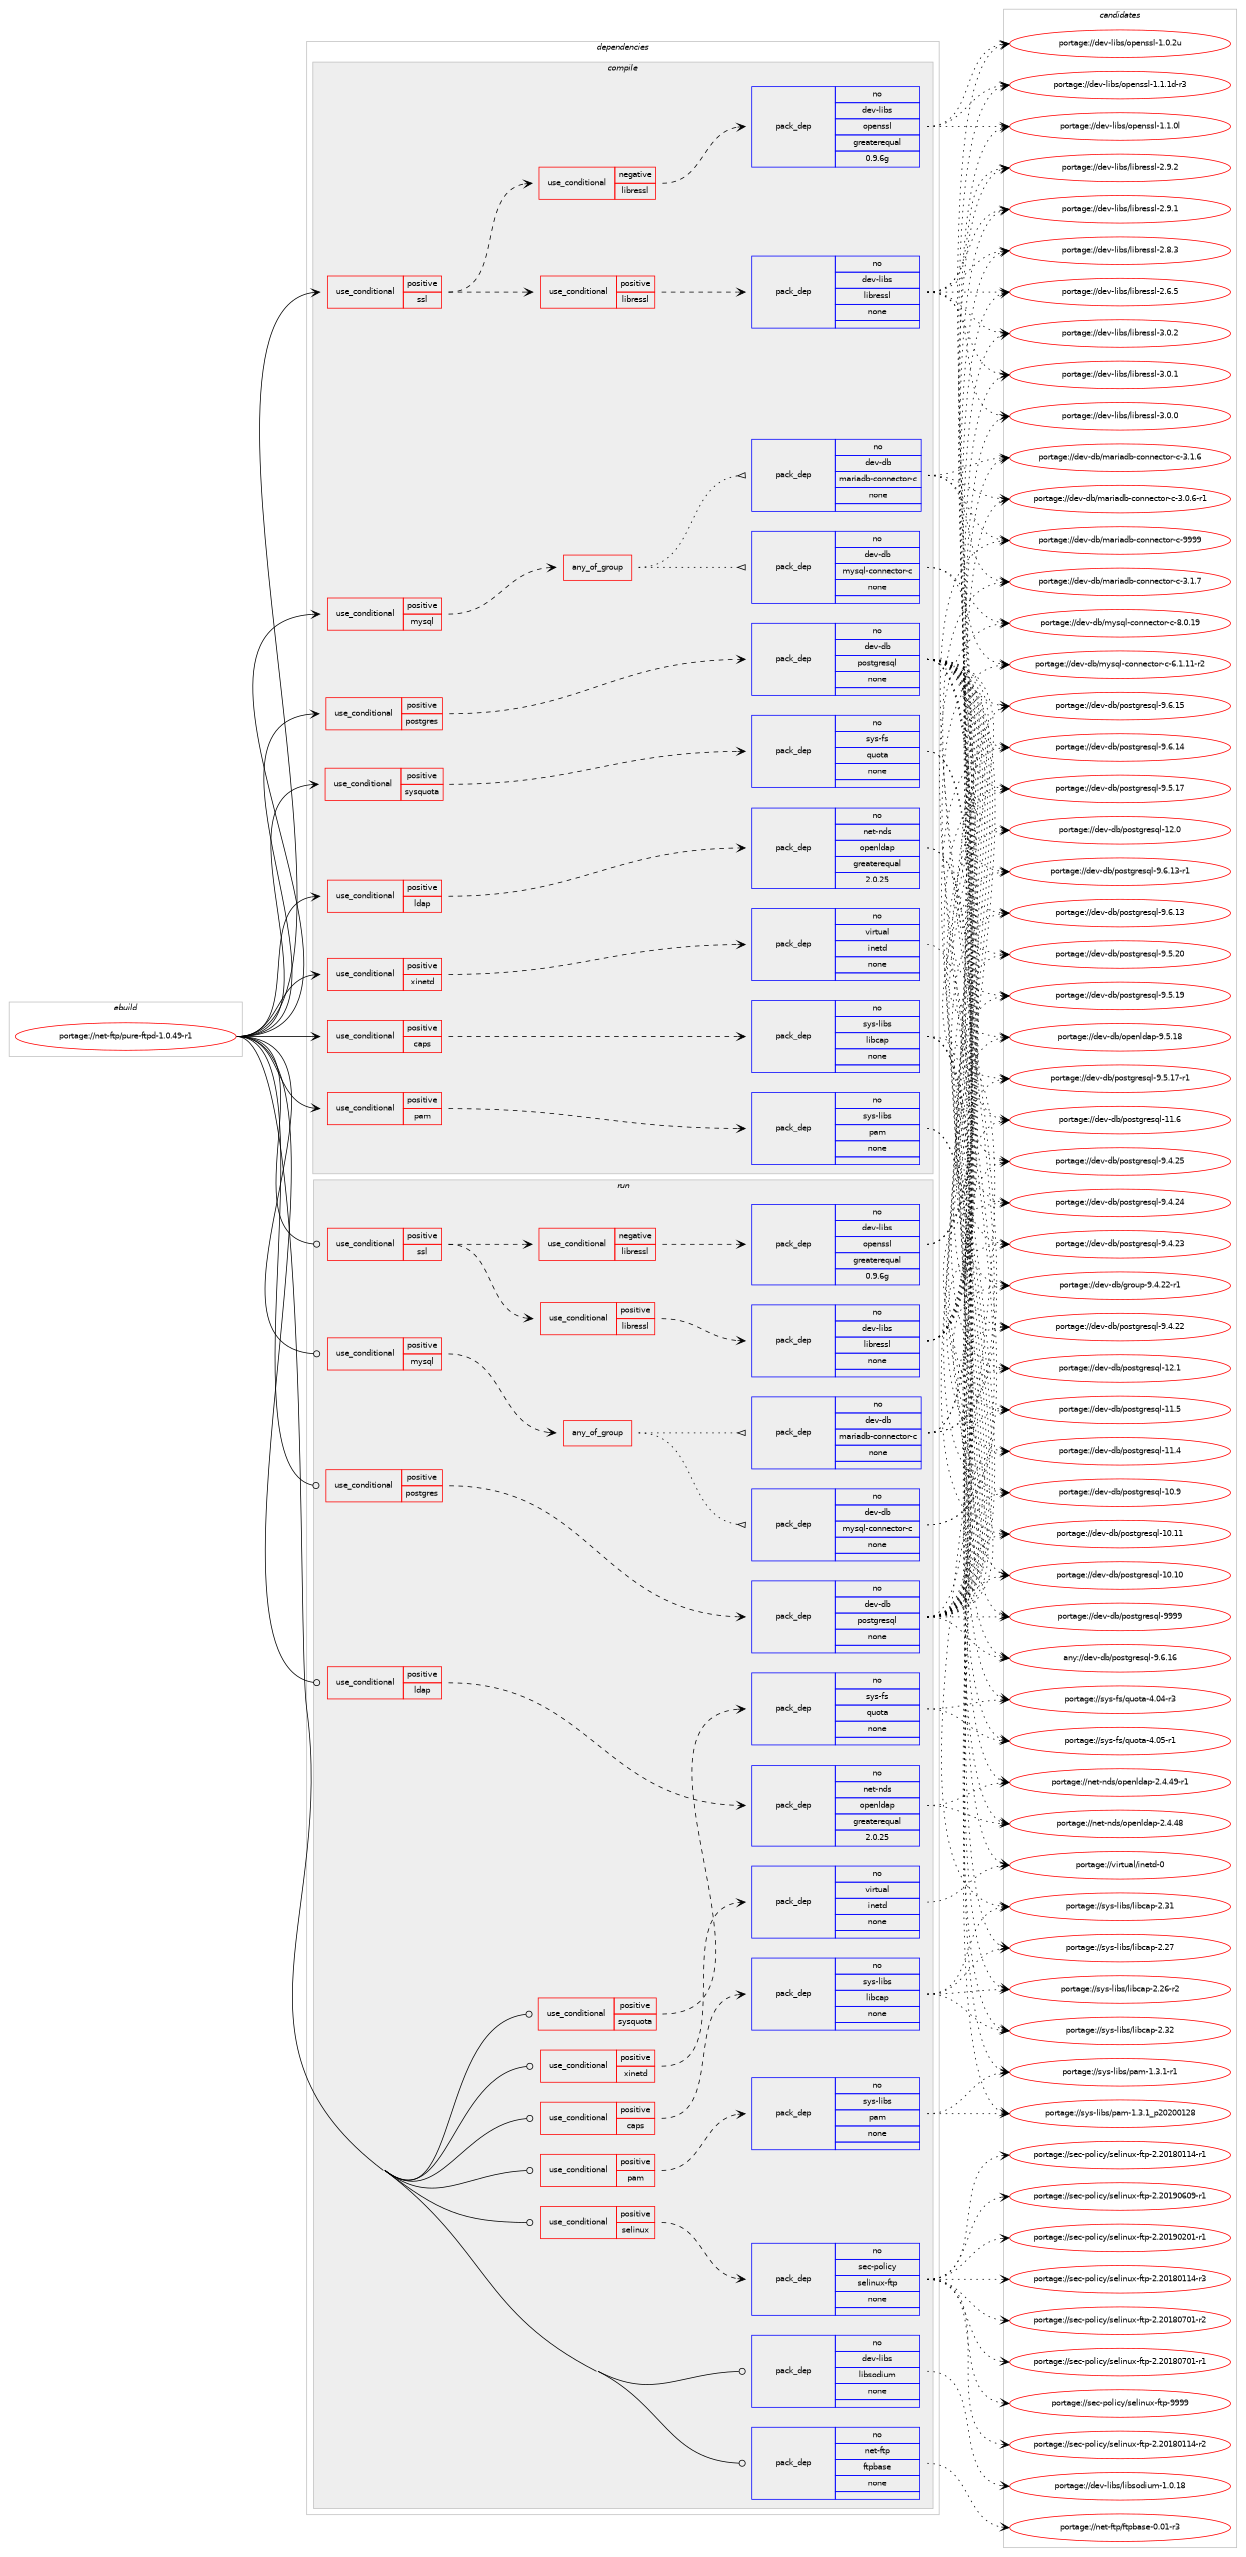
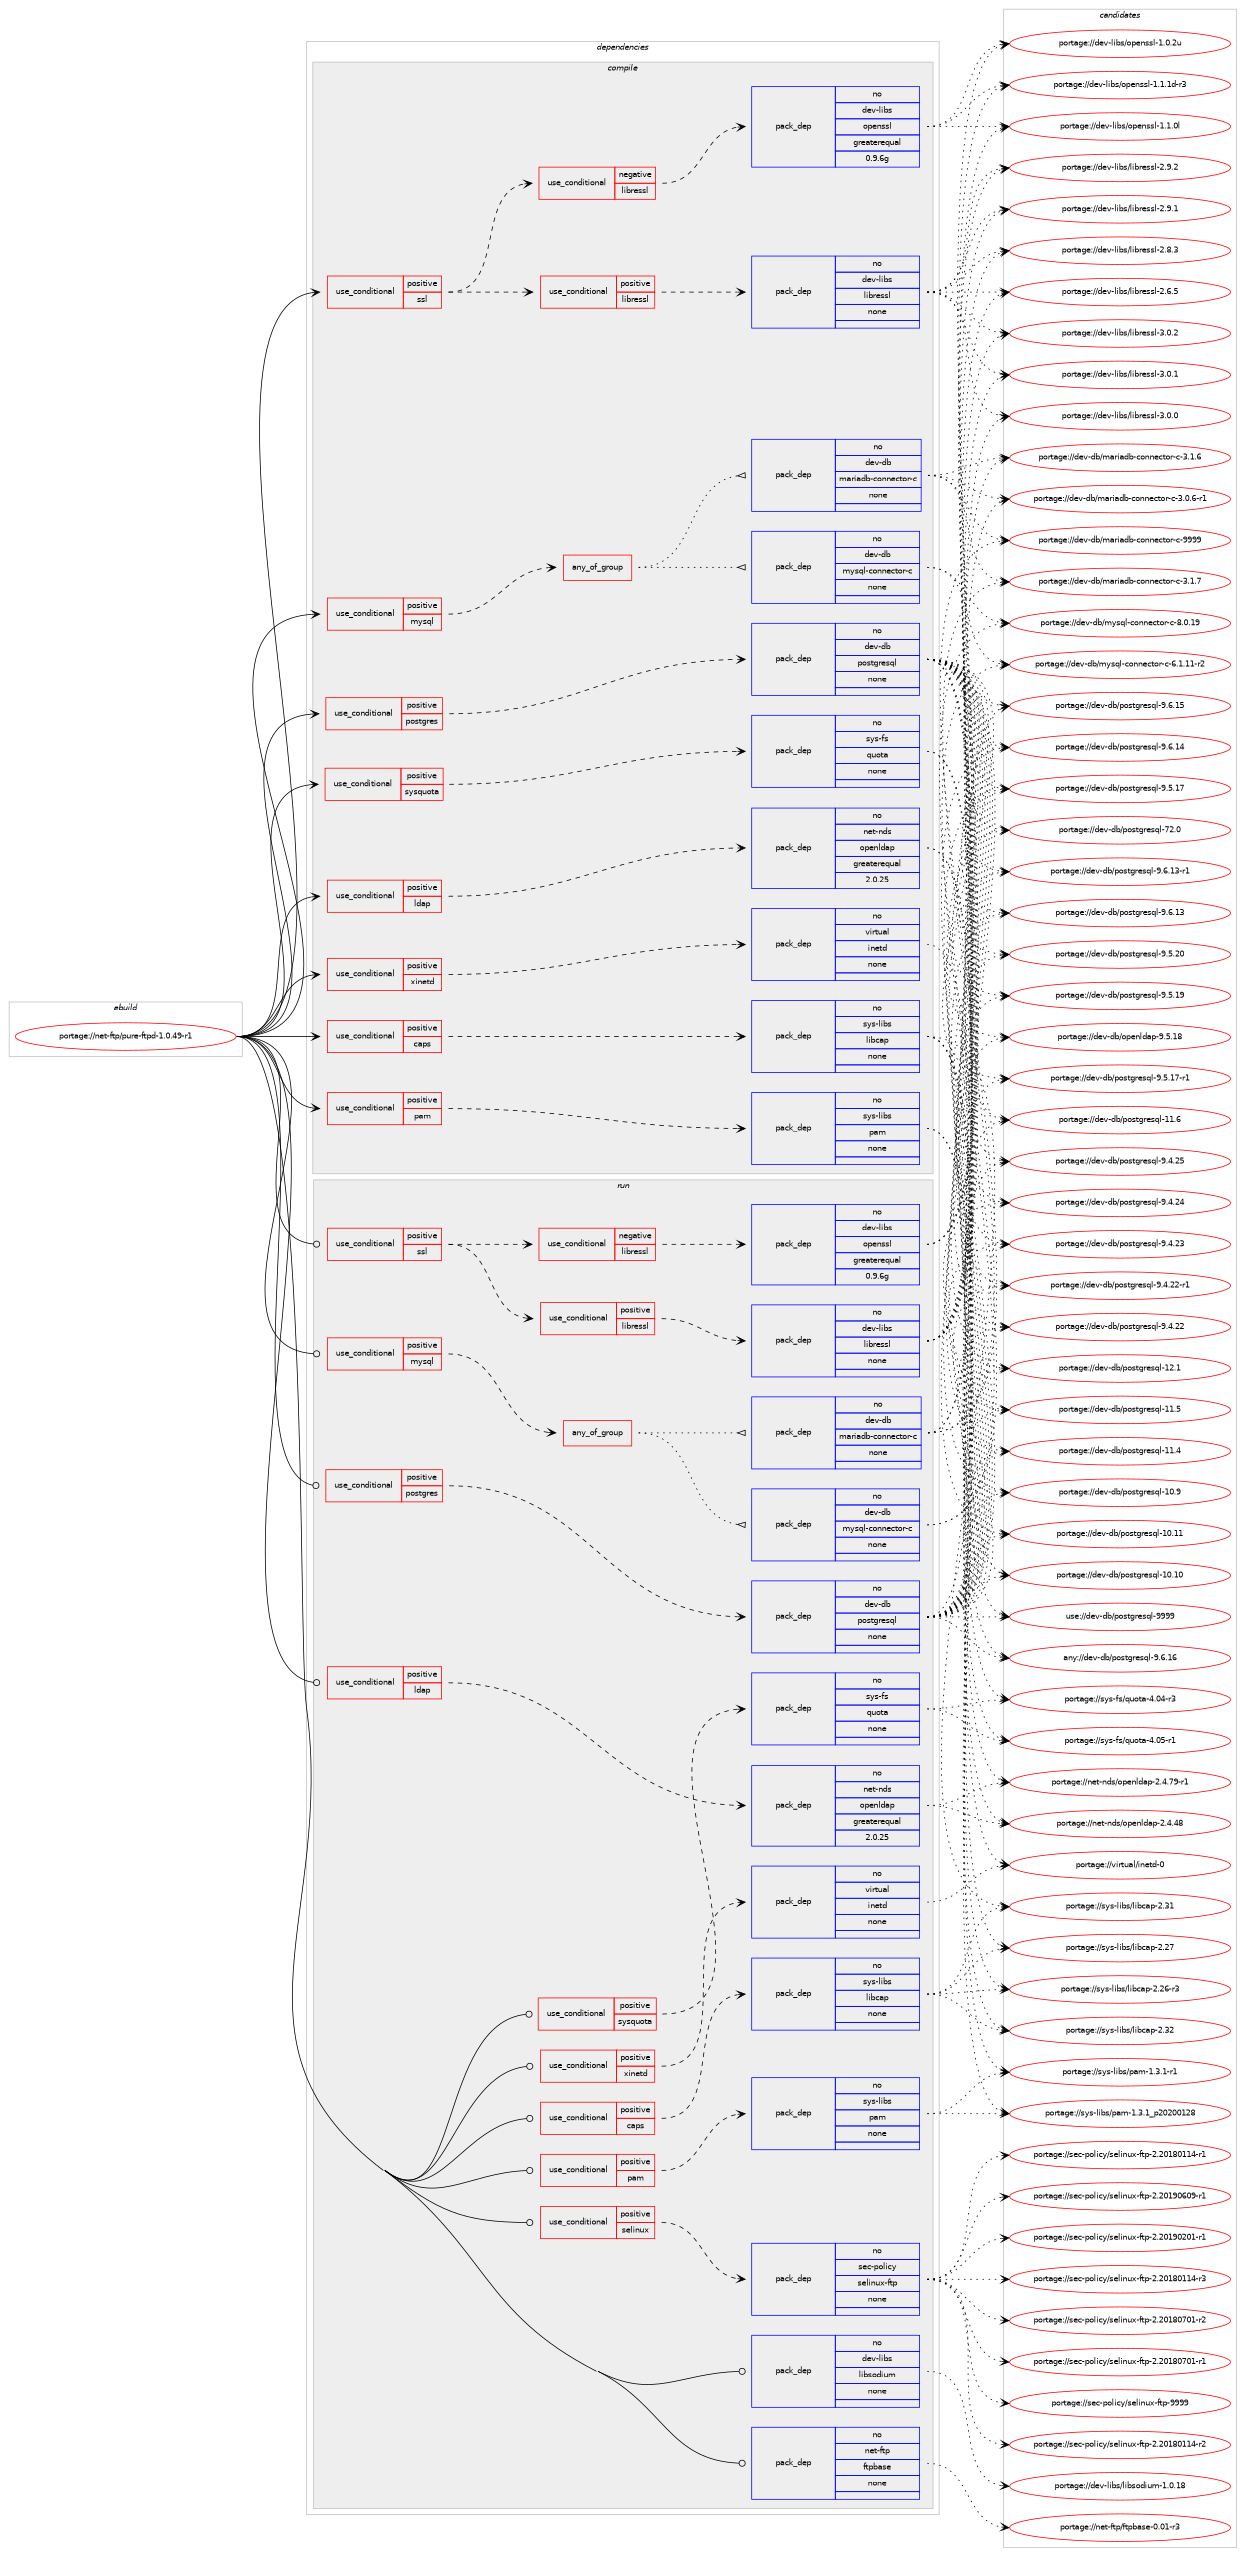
node "portage://dev-db/postgresql-12.0": label "portage://dev-db/postgresql-12.0" -> "portage://dev-db/postgresql-72.0"
node "portage://dev-db/group-9.4.22-r1": label "portage://dev-db/group-9.4.22-r1" -> "portage://dev-db/postgresql-9.4.22-r1"
node "portage://dev-db/postgresql-9999": label "portage://dev-db/postgresql-9999" -> "use://dev-db/postgresql-9999"
node "portage://net-nds/openldap-2.4.49-r1": label "portage://net-nds/openldap-2.4.49-r1" -> "portage://net-nds/openldap-2.4.79-r1"
node "portage://sys-libs/libcap-2.26-r2": label "portage://sys-libs/libcap-2.26-r2" -> "portage://sys-libs/libcap-2.26-r3"
